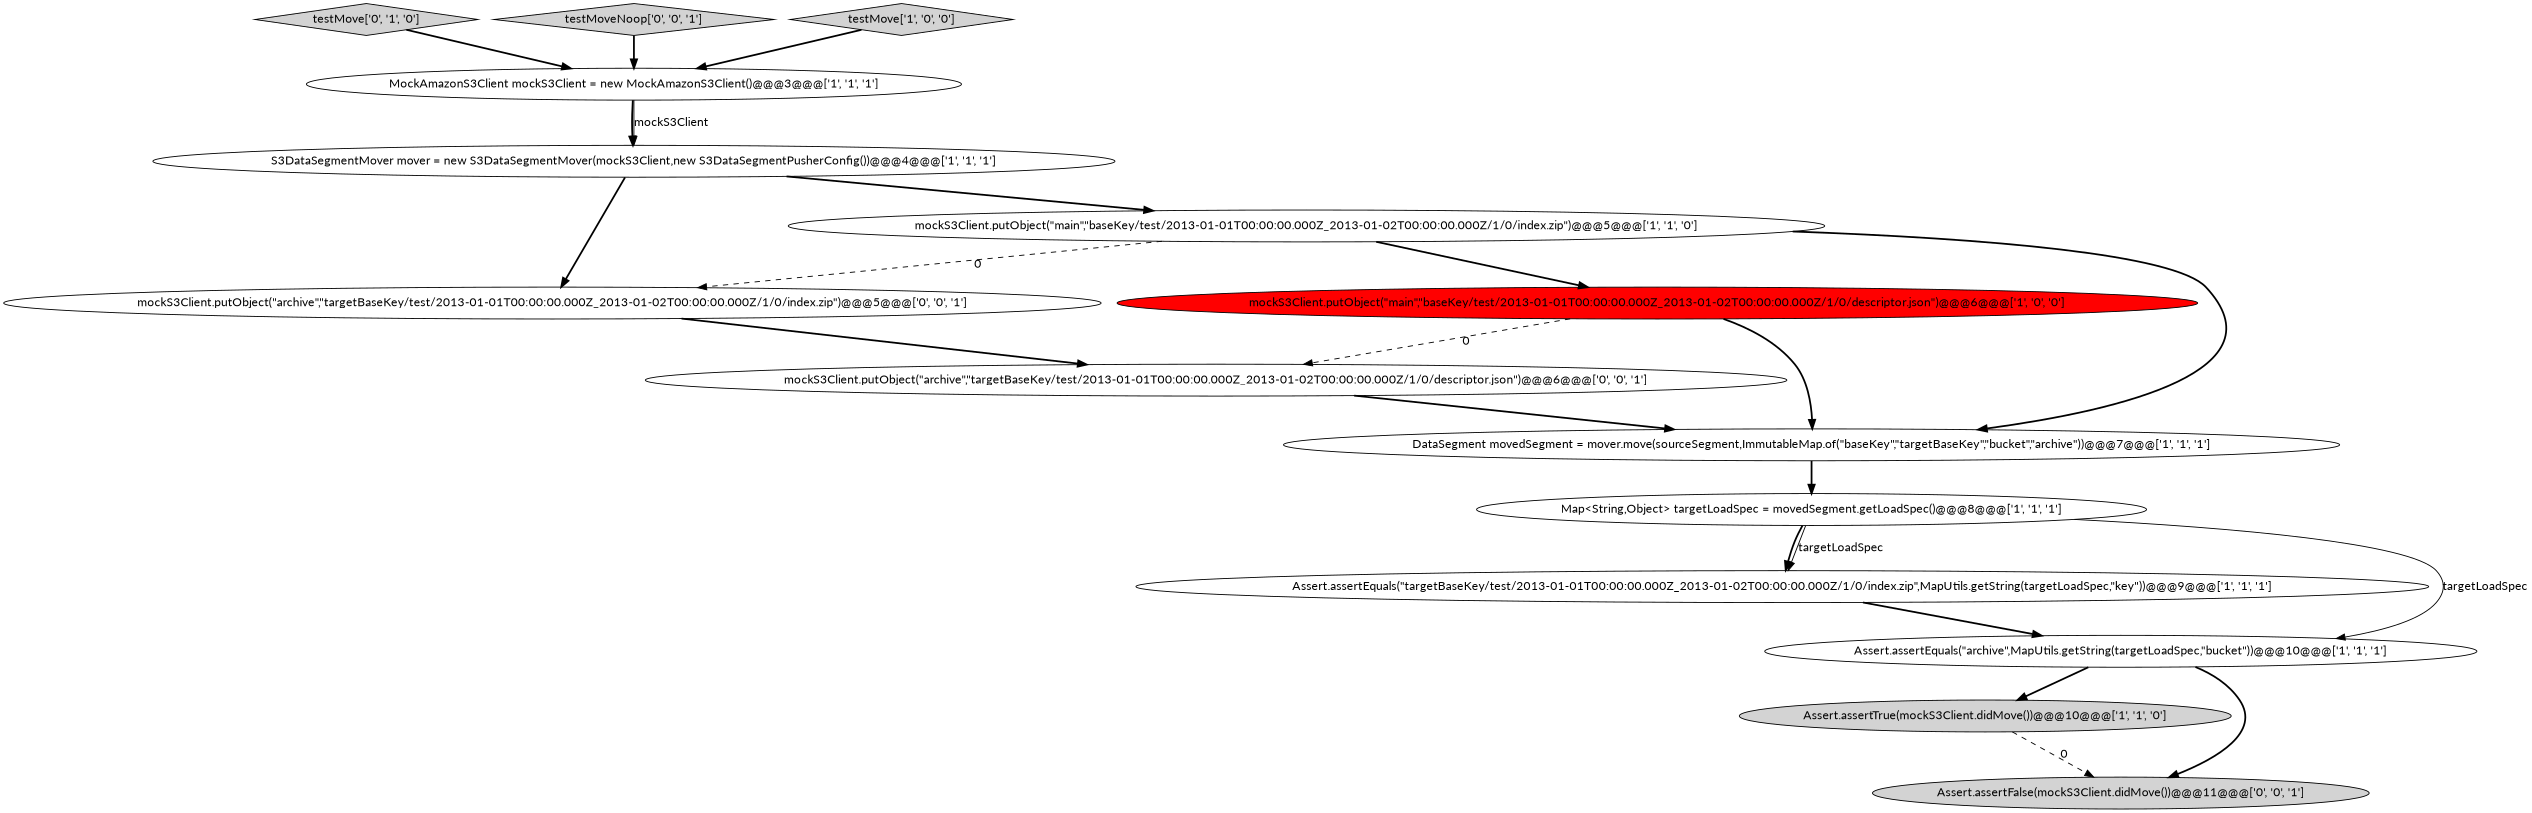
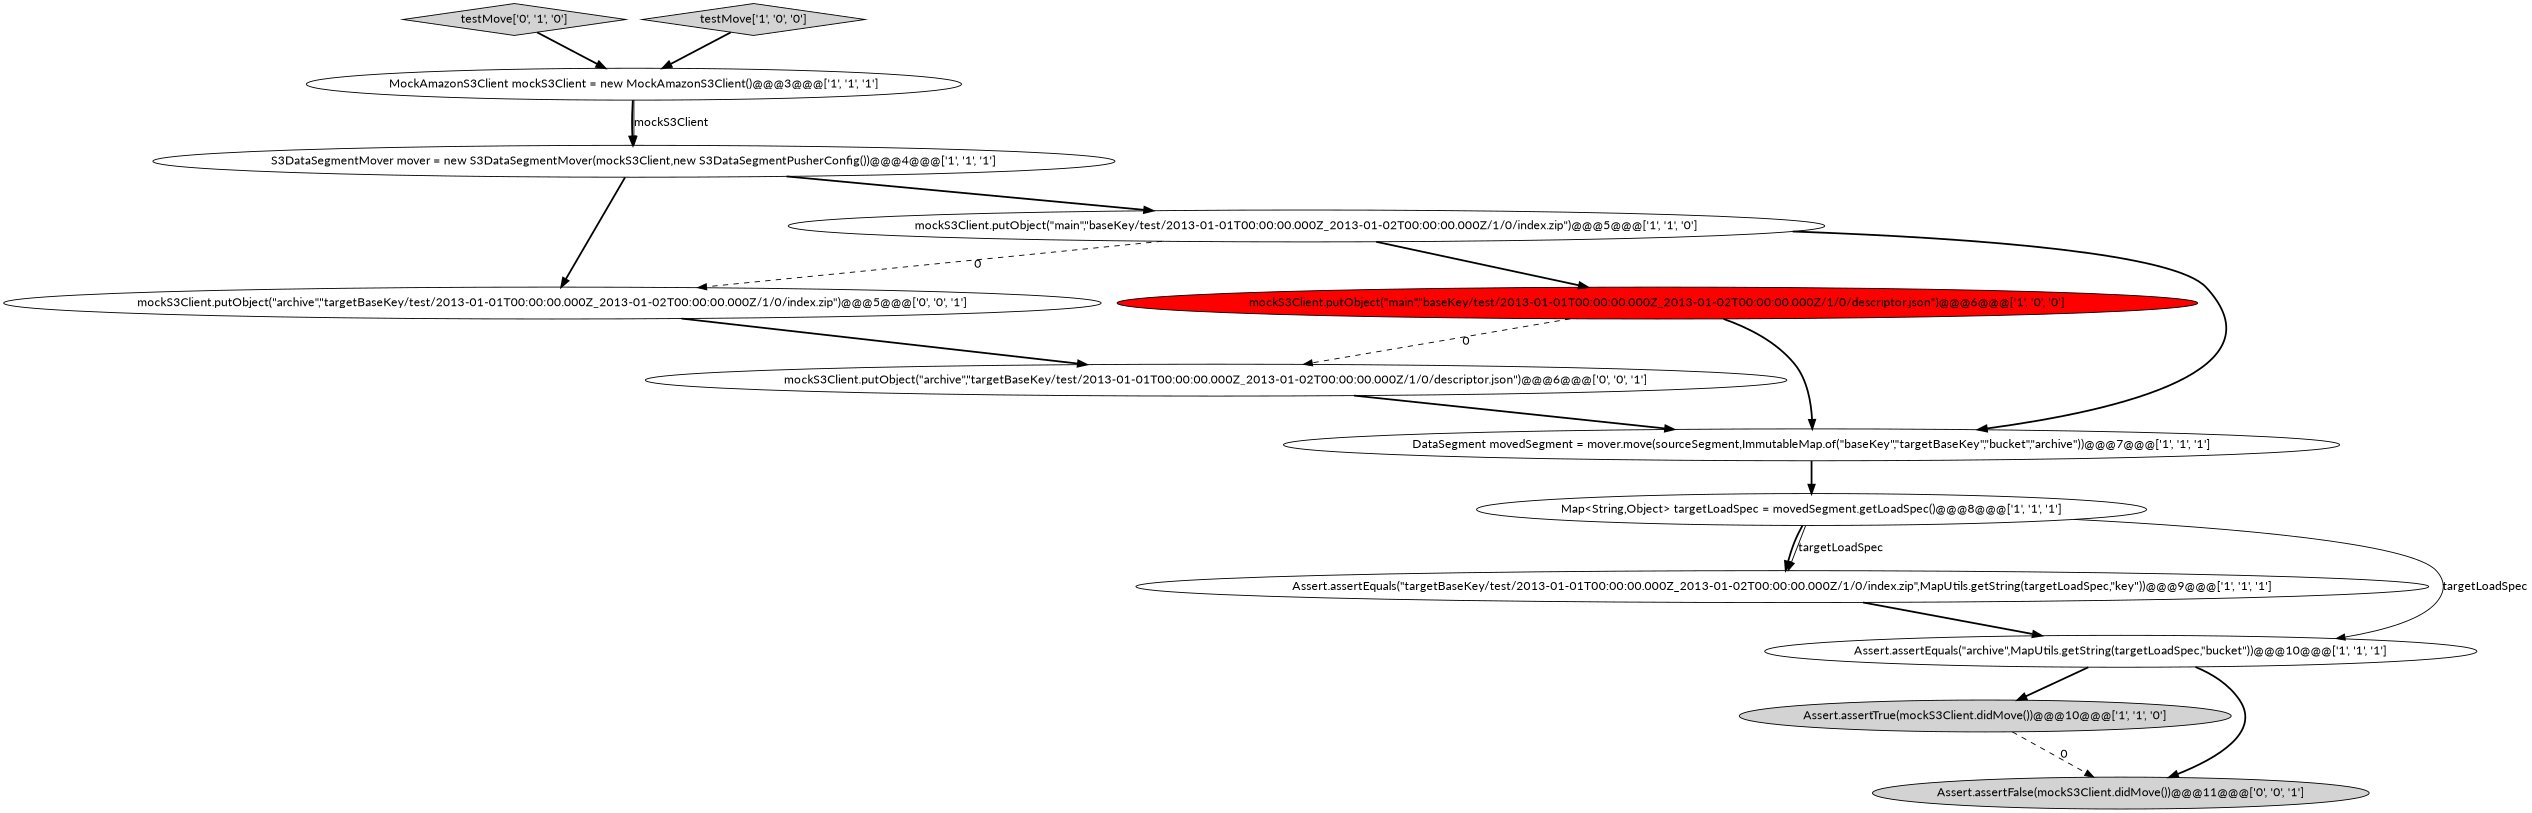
node "testMoveNoop['0', '0', '1']": removed
